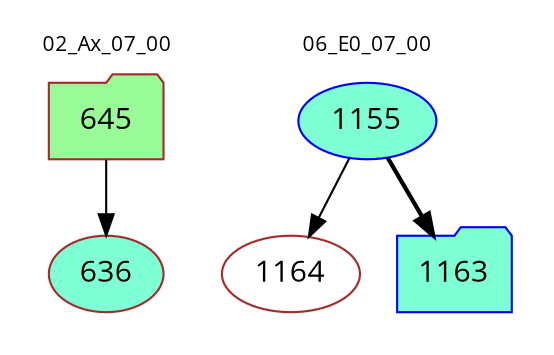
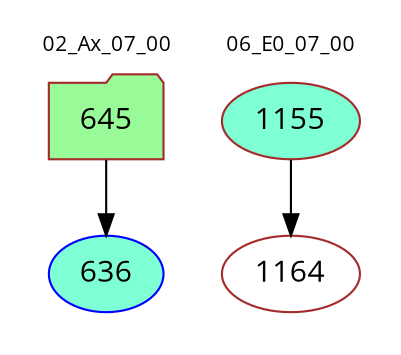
node "1155": color blue -> brown
node "636": color brown -> blue
node "1163": removed
